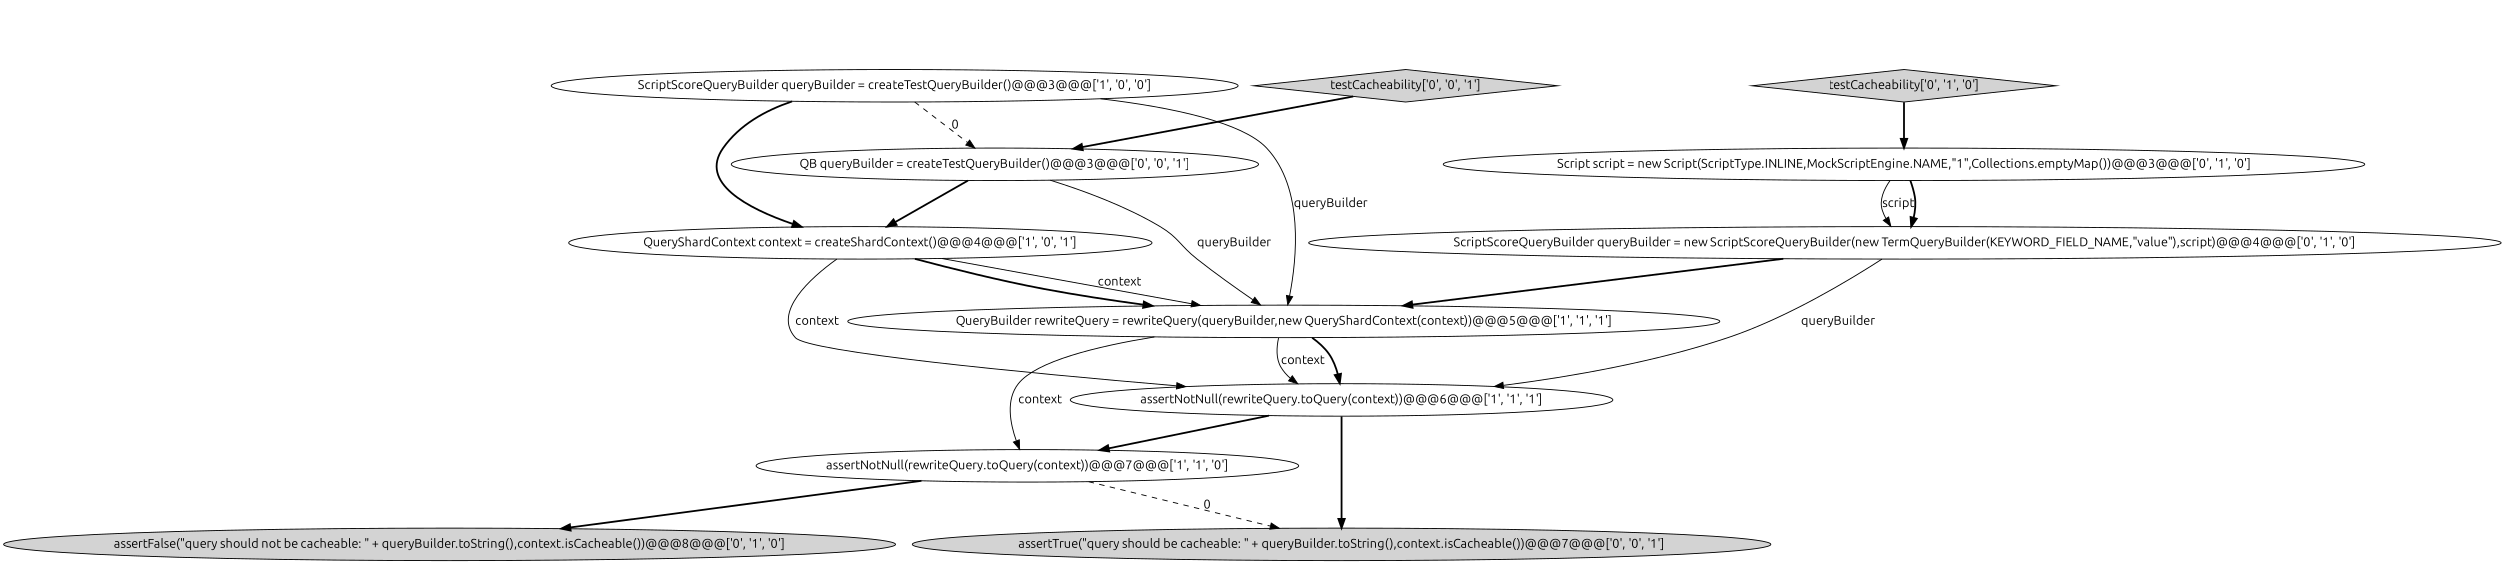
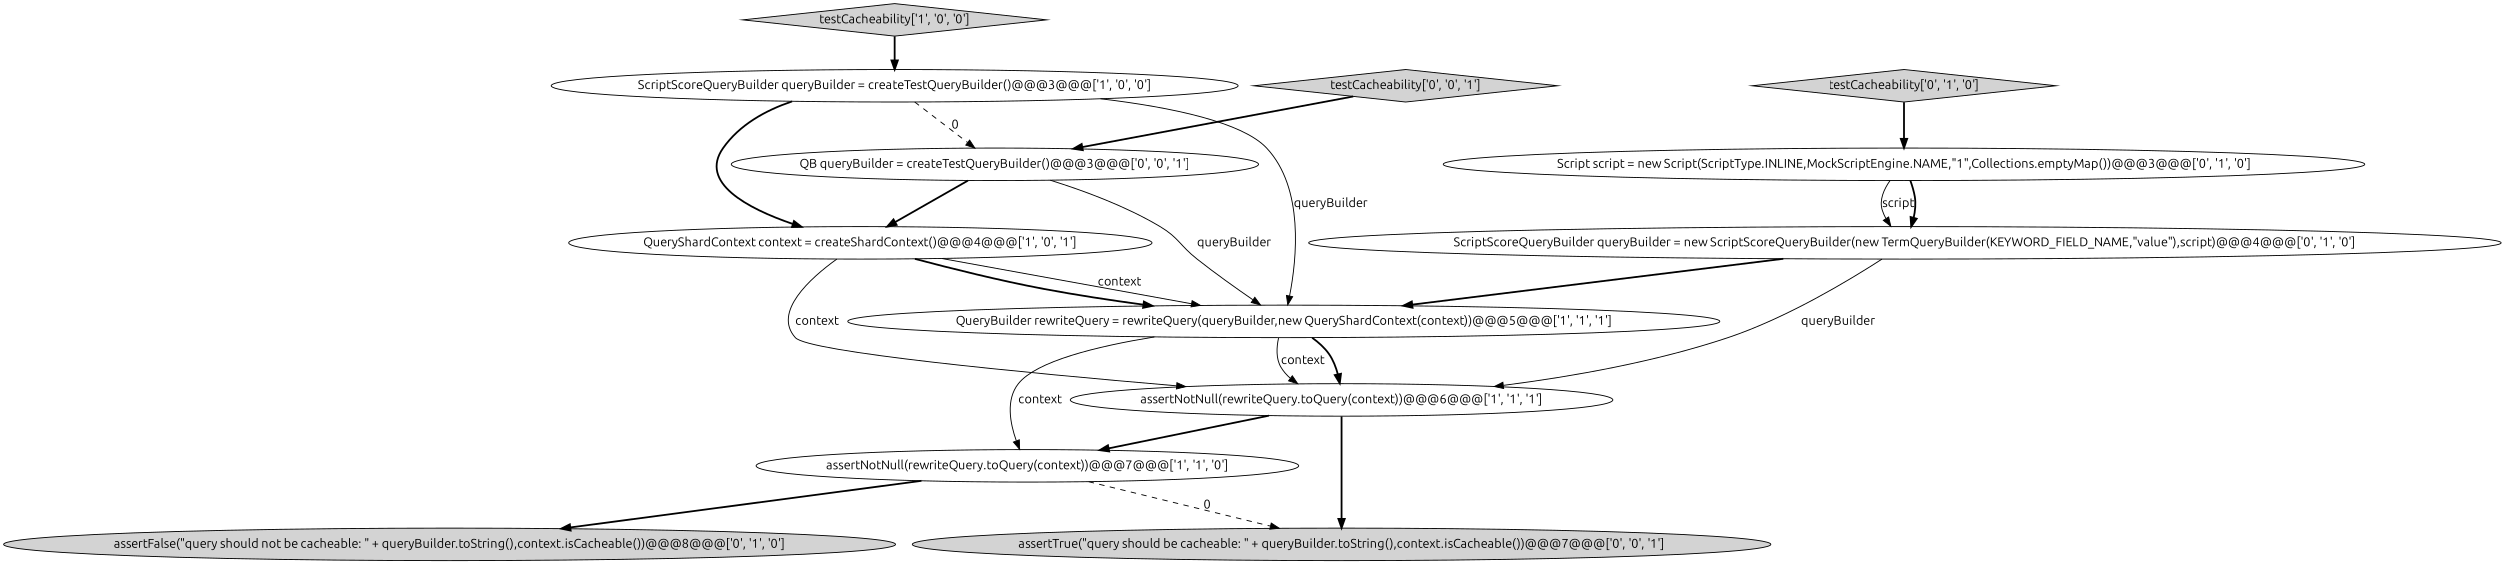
node "testCacheability['1', '0', '0']": added
